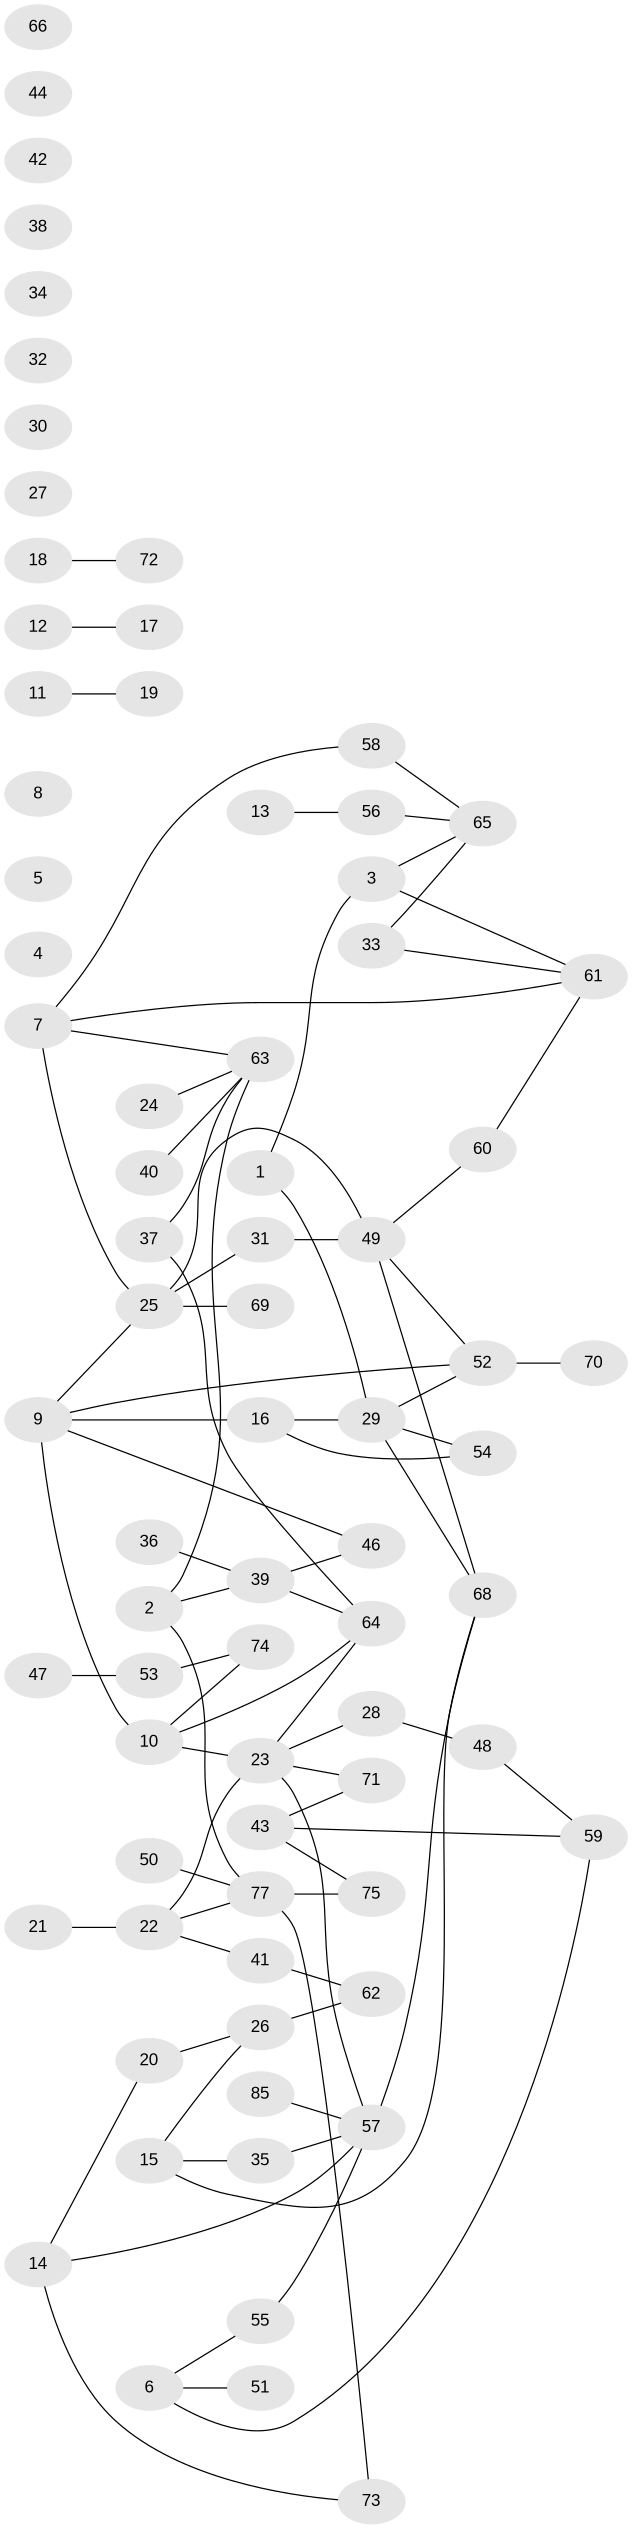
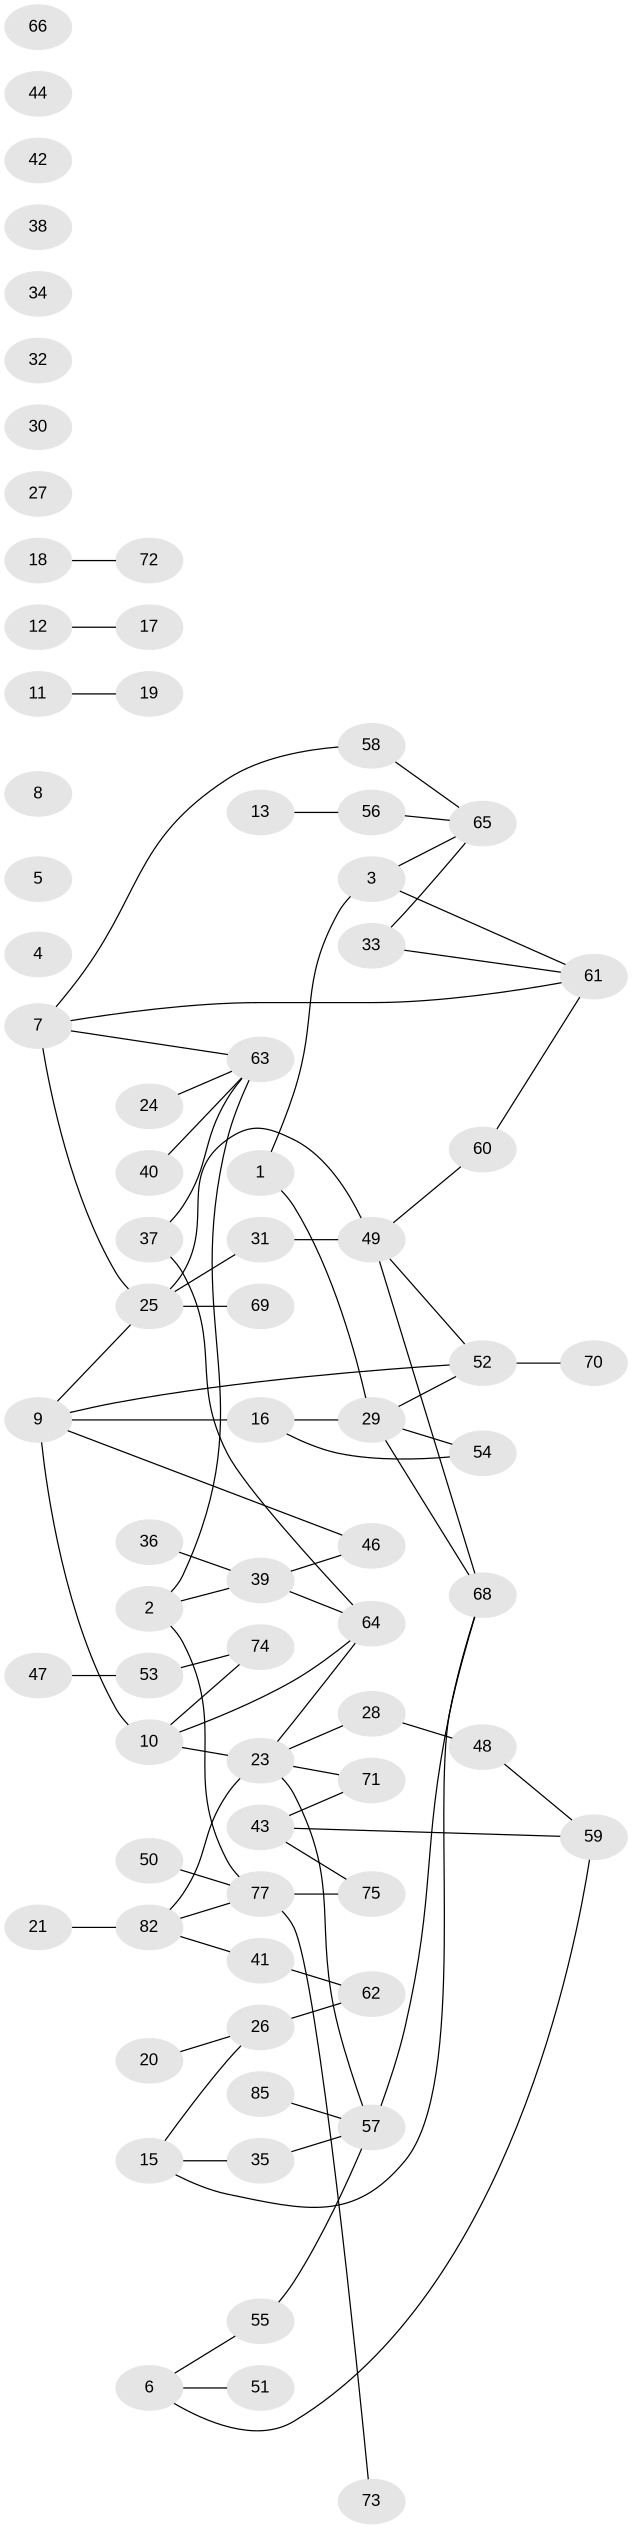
node "22": label "22" -> "82"
node "14": removed
